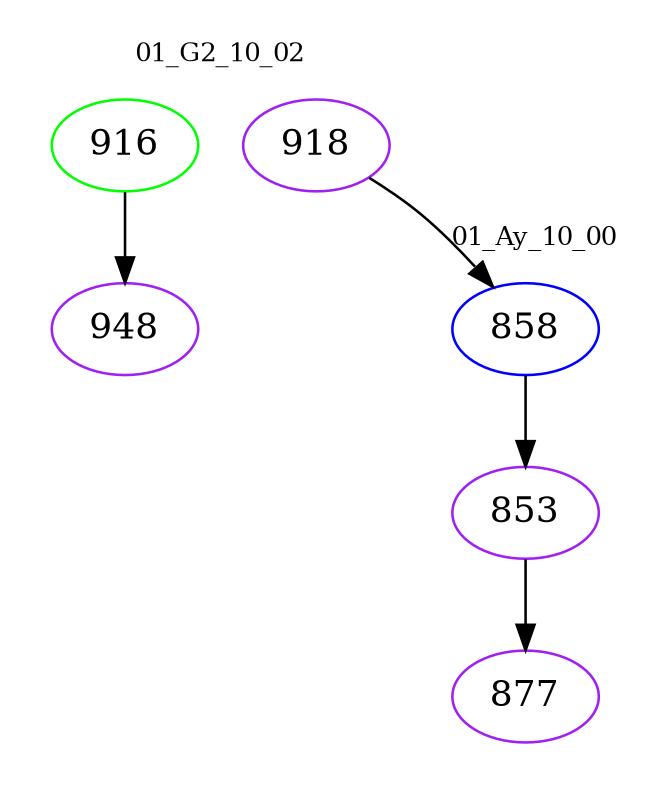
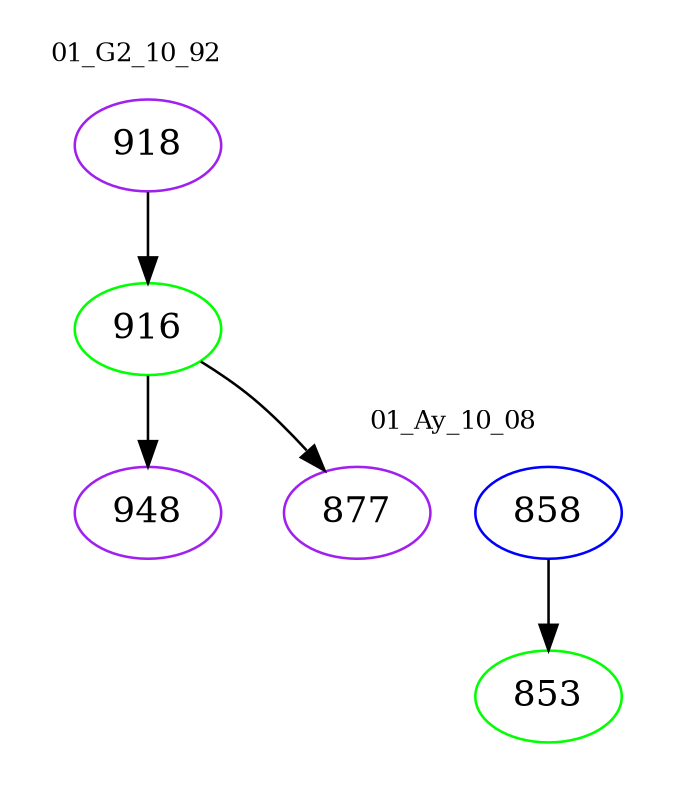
cluster "01_G2_10_02": label "01_G2_10_02" -> "01_G2_10_92"
edge "918" -> "858": now "918" -> "916"
cluster "01_Ay_10_00": label "01_Ay_10_00" -> "01_Ay_10_08"
node "853": color purple -> green
edge "853" -> "877": now "916" -> "877"
